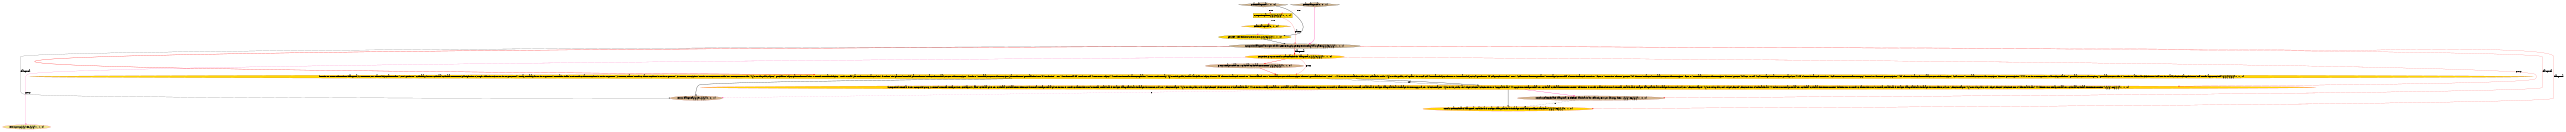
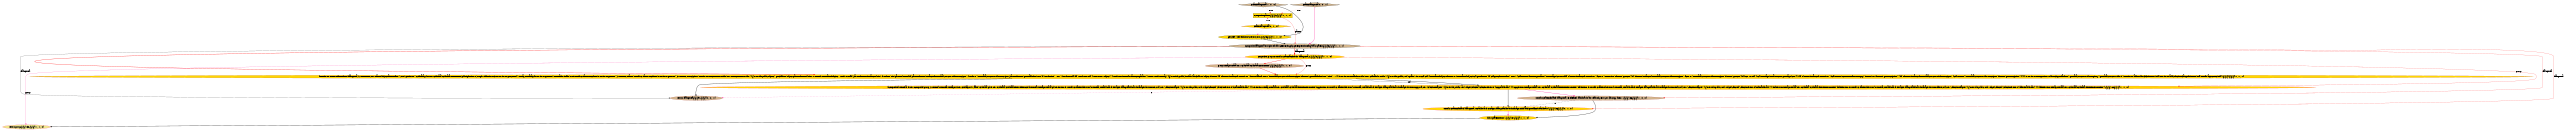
edge "Composite parent@@@2@@@['1', '1', '1']" -> "createDialogArea['0', '1', '0']": reversed
node "this.updateButtons()@@@137@@@['1', '1', '0']": added
